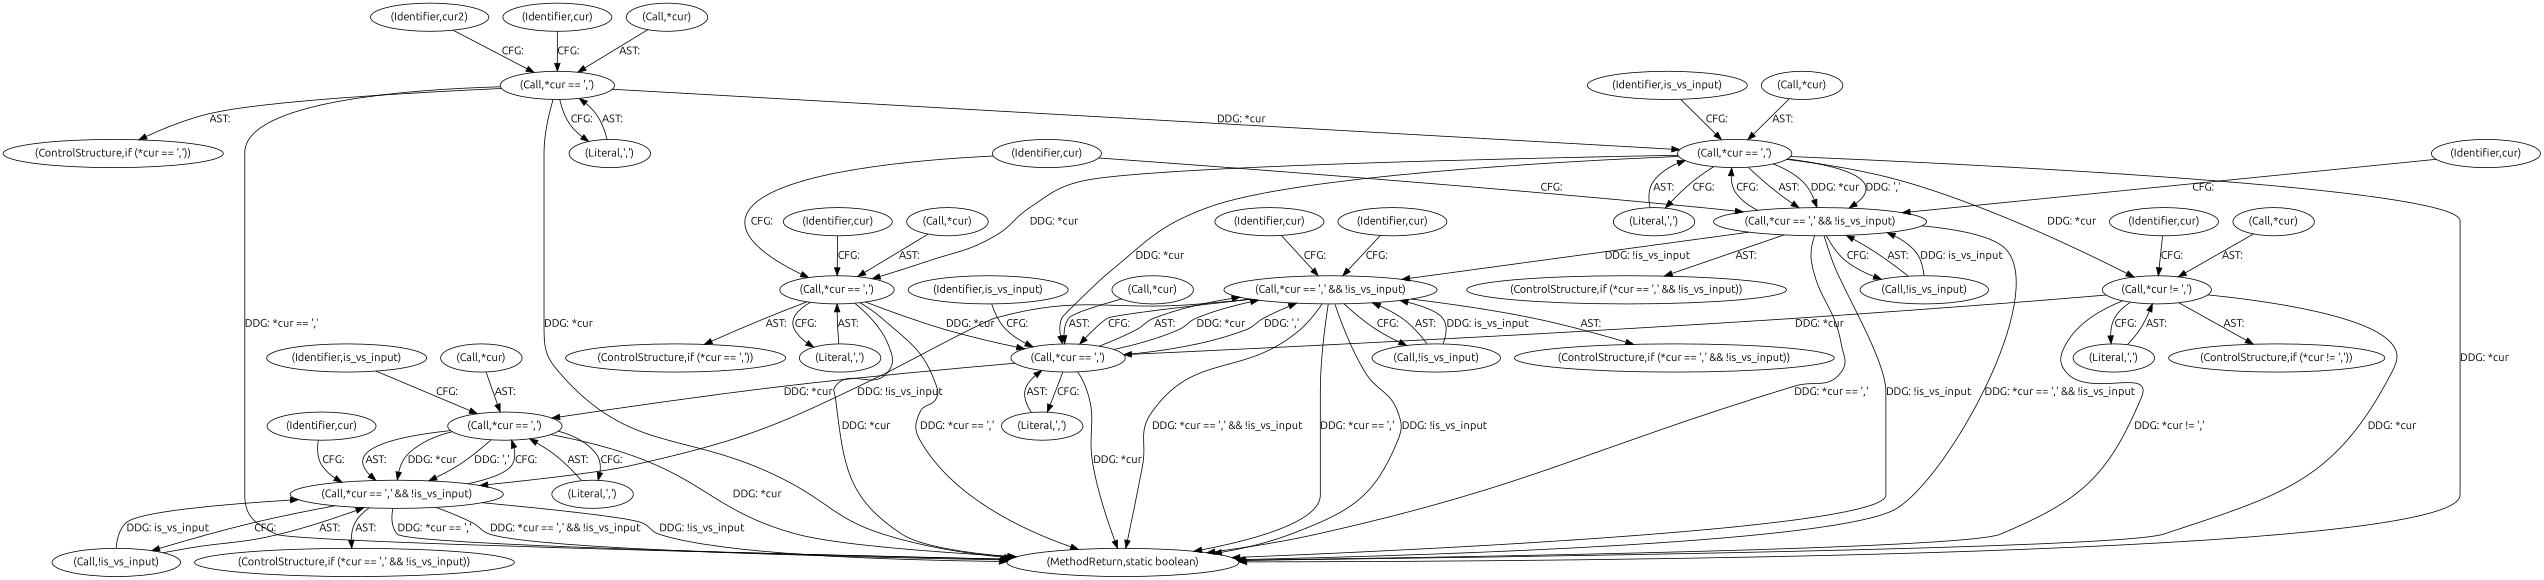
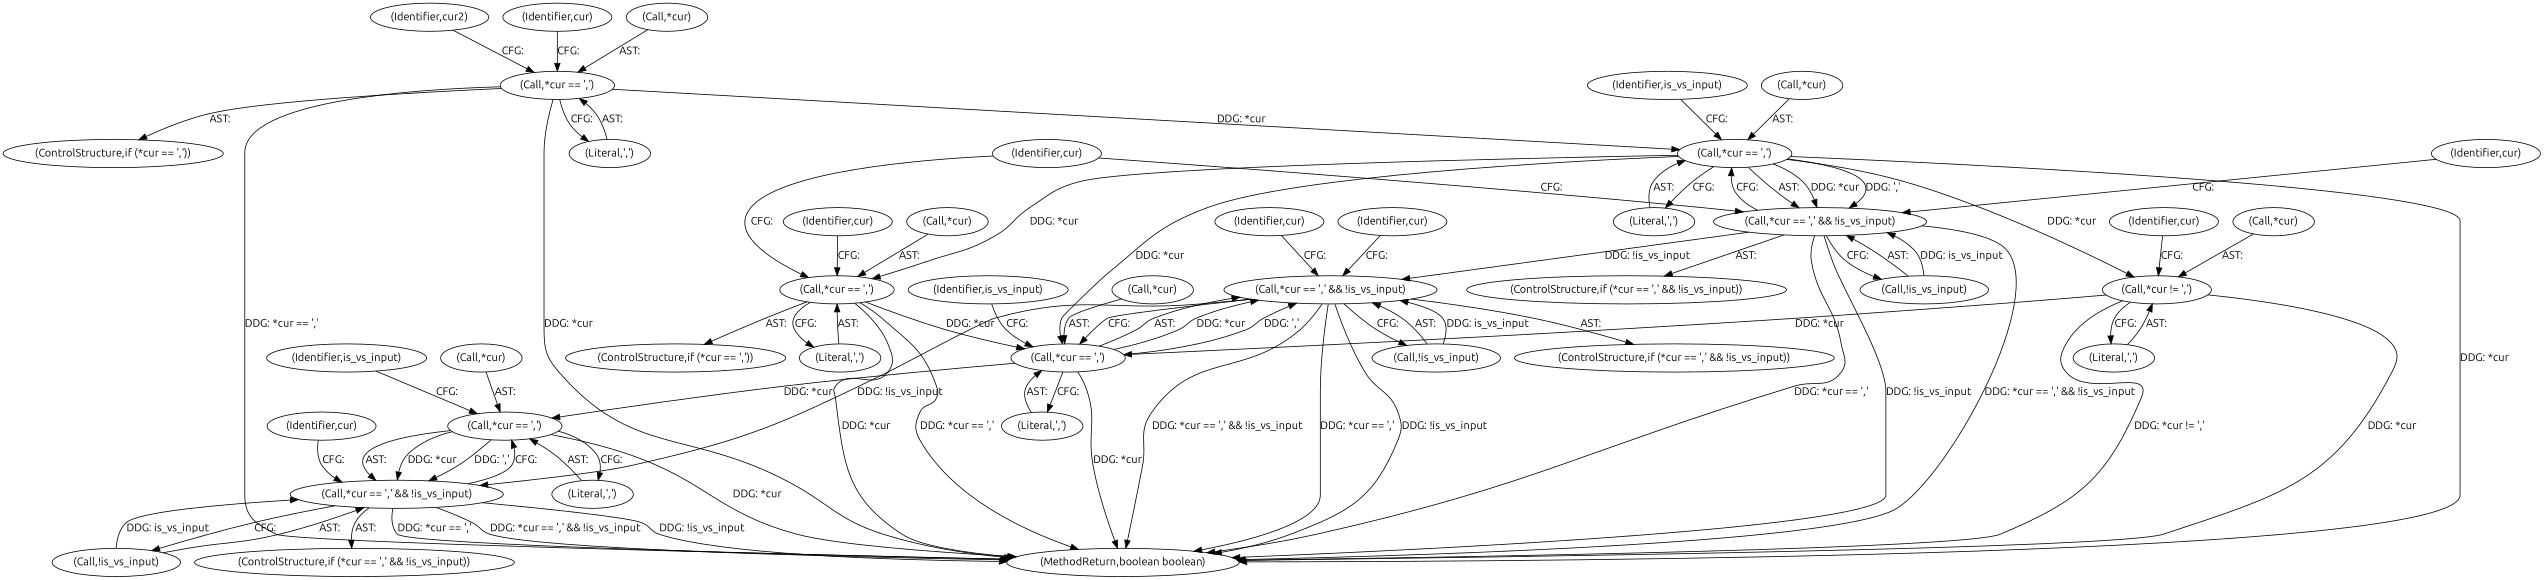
node "(ControlStructure,if (*cur != ','))": removed
node "(MethodReturn,static boolean)": label "(MethodReturn,static boolean)" -> "(MethodReturn,boolean boolean)"
